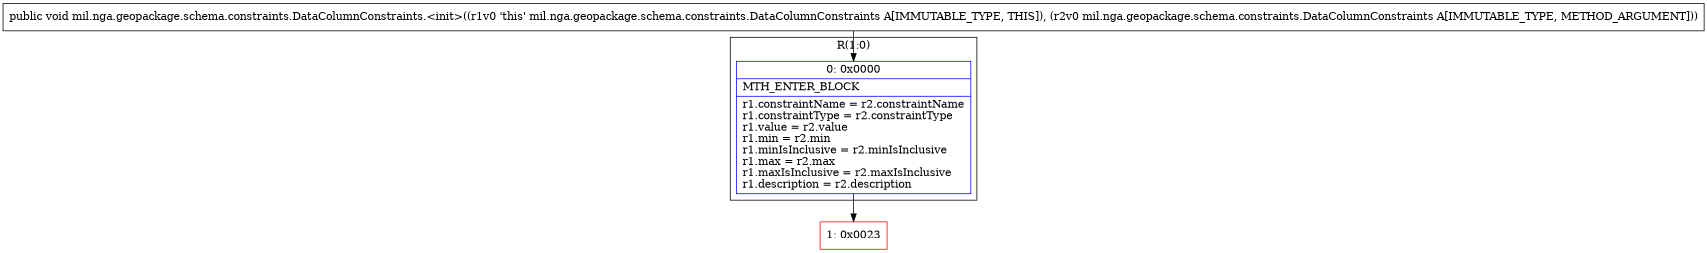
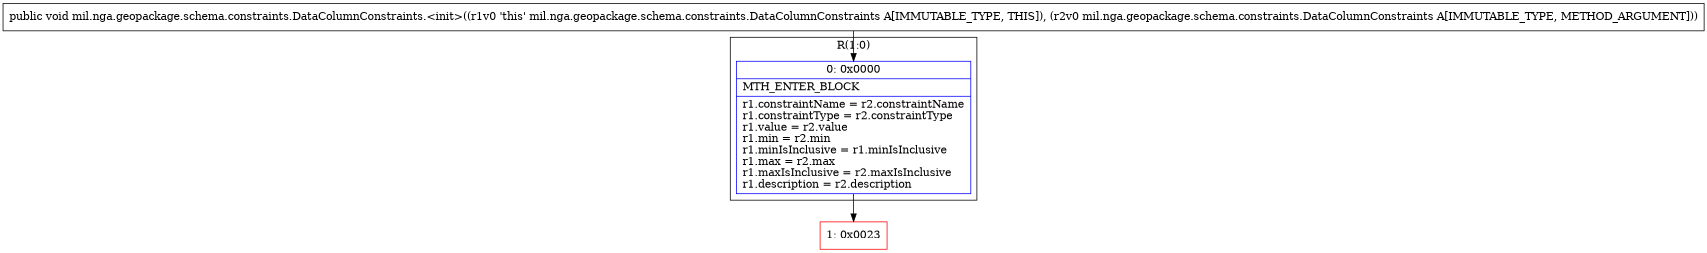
node "0: 0x0000": text "r1.minIsInclusive = r2.minIsInclusive" -> "r1.minIsInclusive = r1.minIsInclusive"
